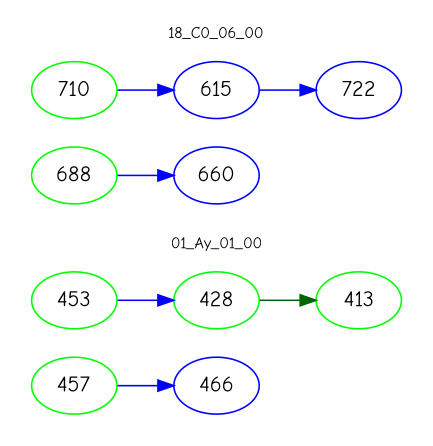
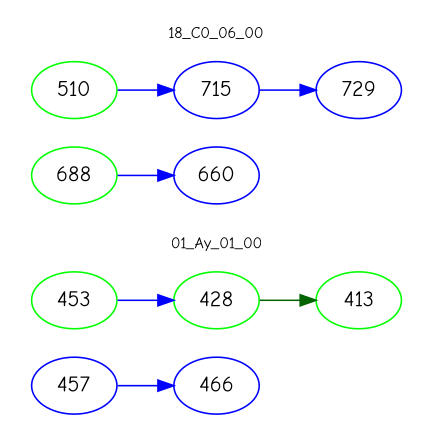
node "710": label "710" -> "510"
node "615": label "615" -> "715"
node "722": label "722" -> "729"
node "457": color green -> blue
